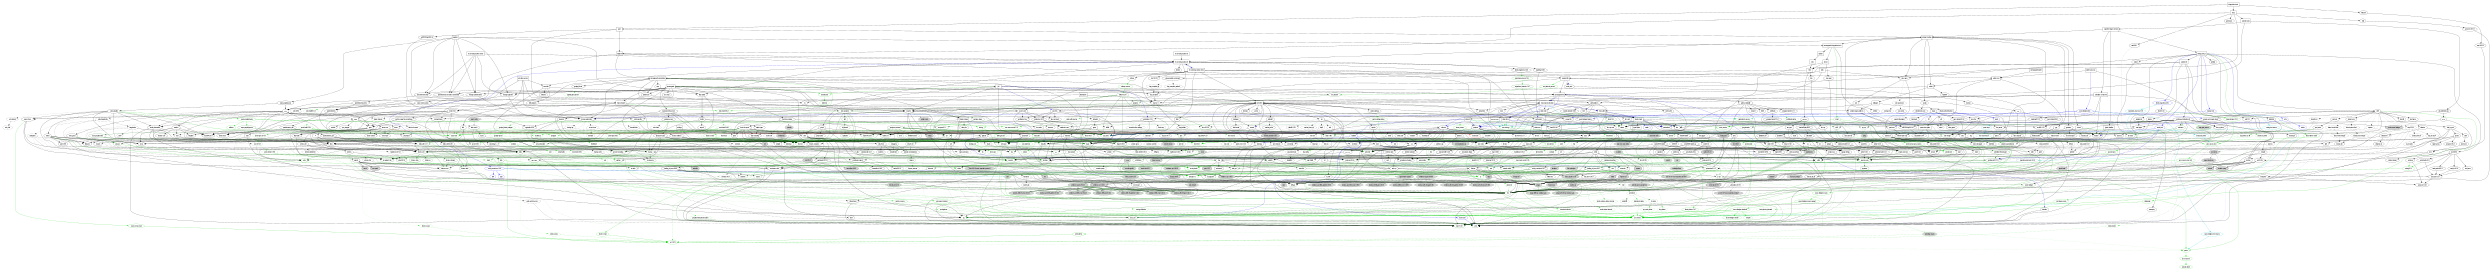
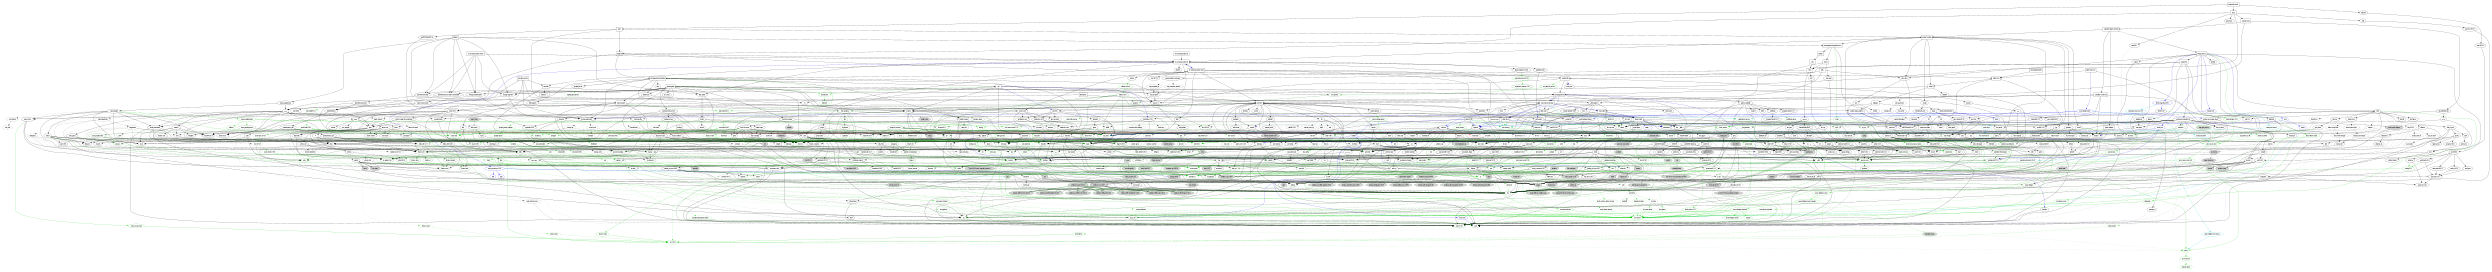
node "clap_lex 0.4.1": removed
node "metrics-macros": removed
